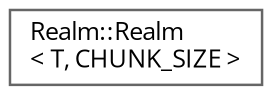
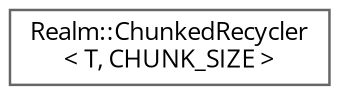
node "Realm::Realm < T, CHUNK_SIZE >": label "Realm::Realm < T, CHUNK_SIZE >" -> "Realm::ChunkedRecycler < T, CHUNK_SIZE >"
